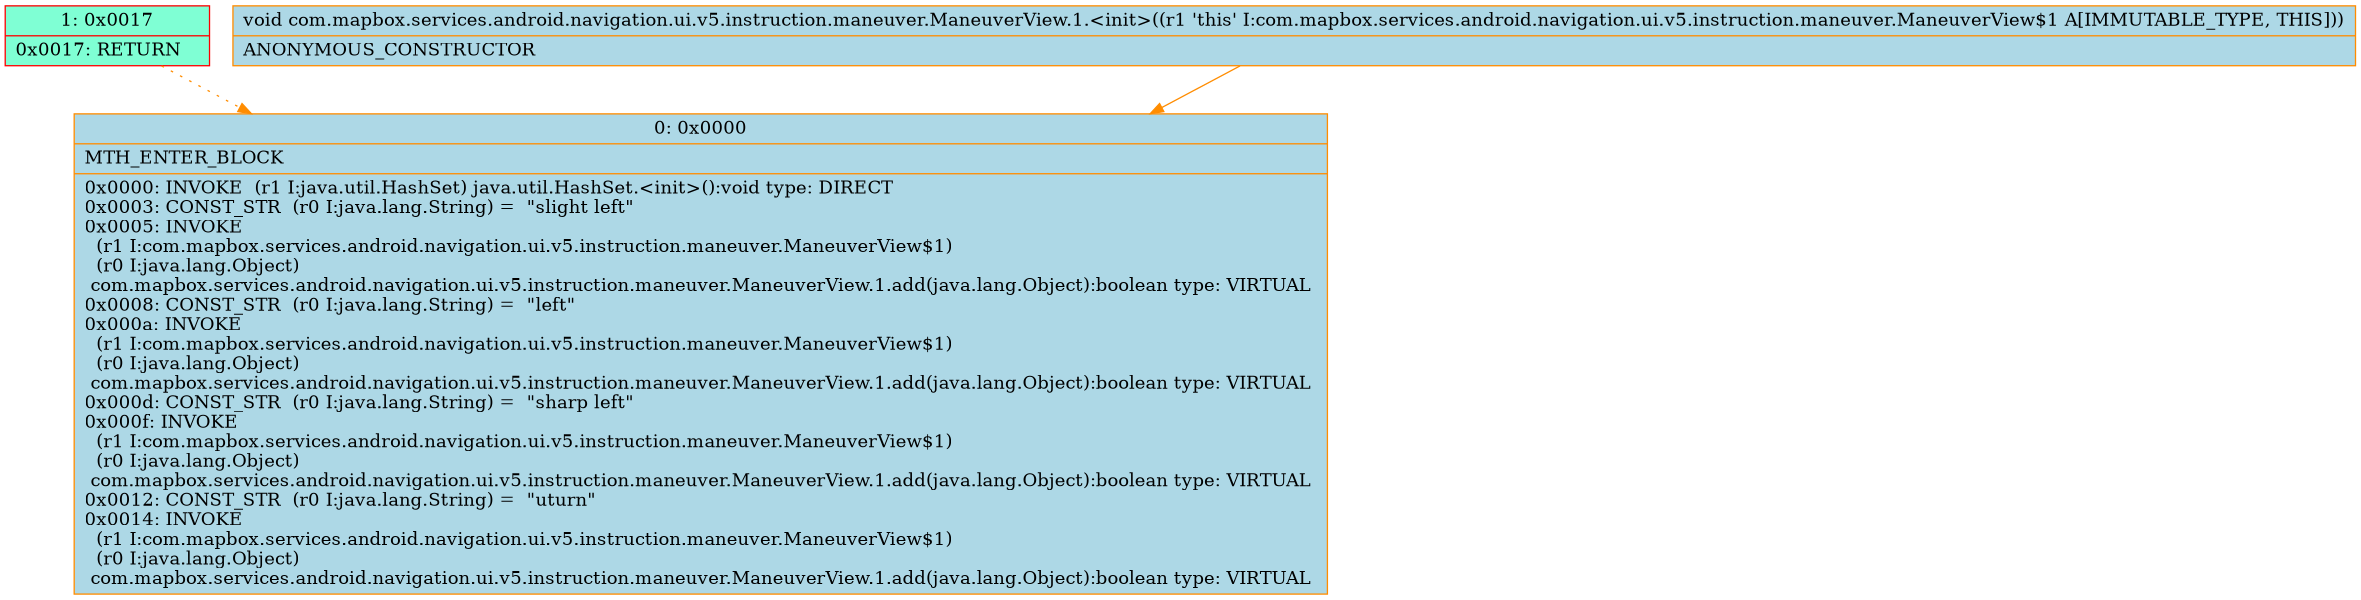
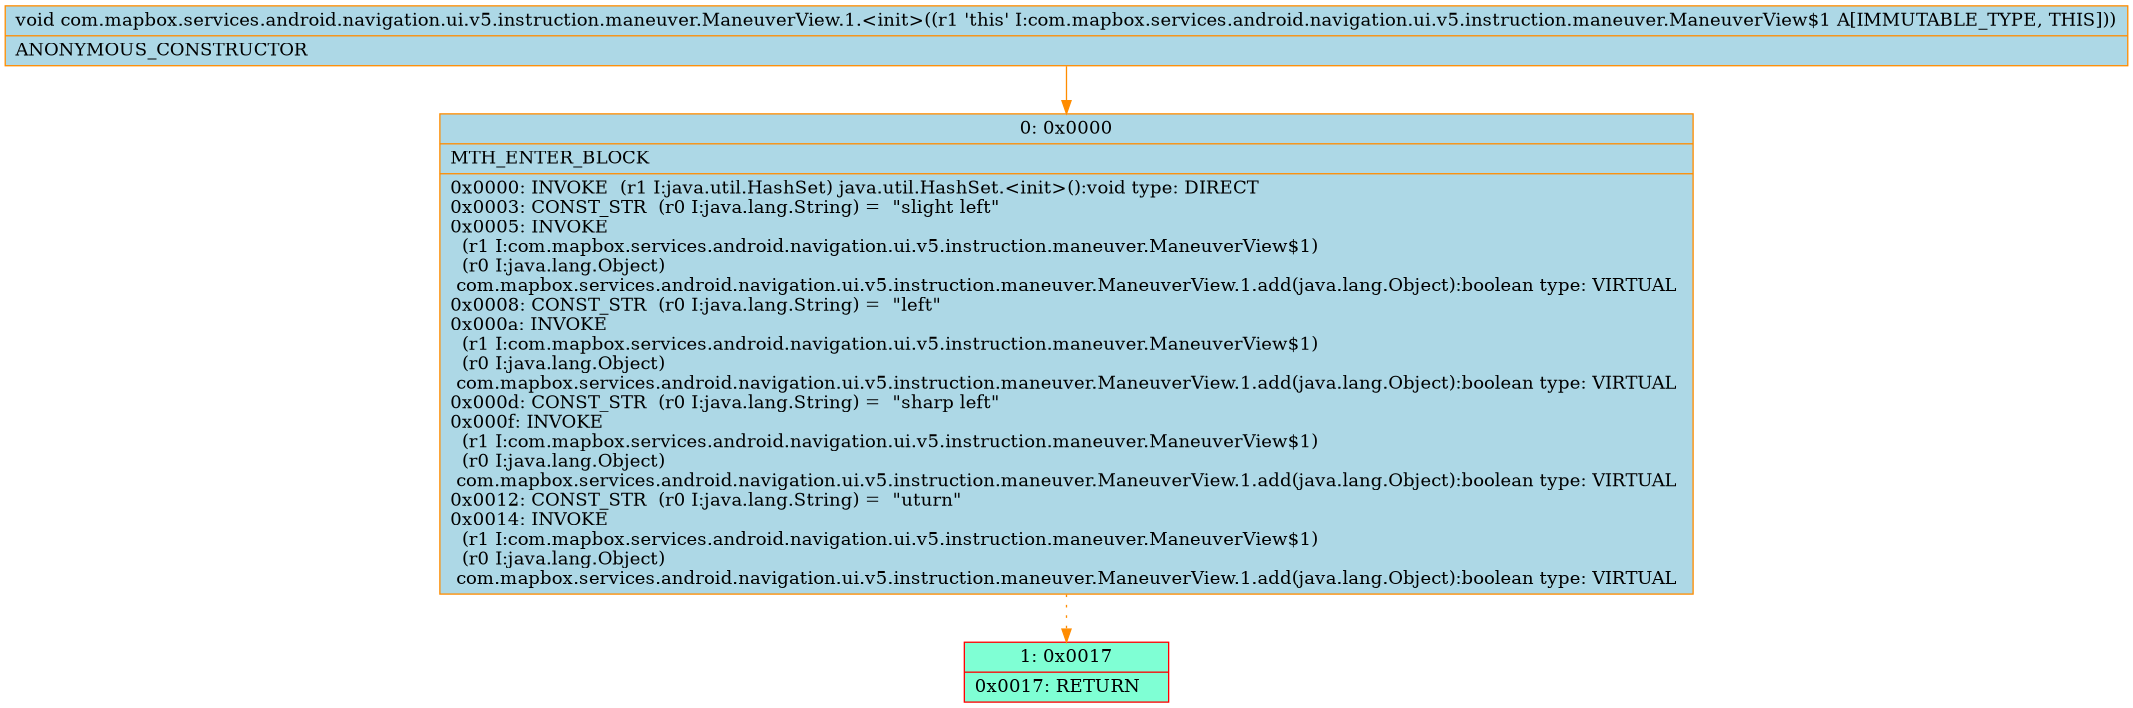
edge "1: 0x0017" -> "0: 0x0000": reversed
